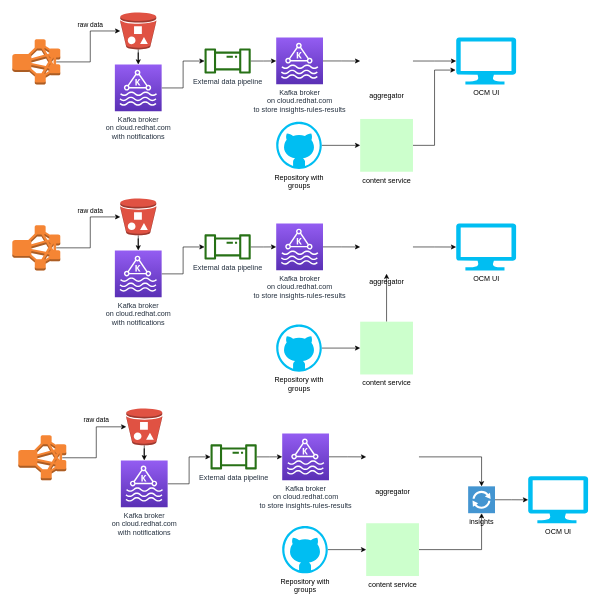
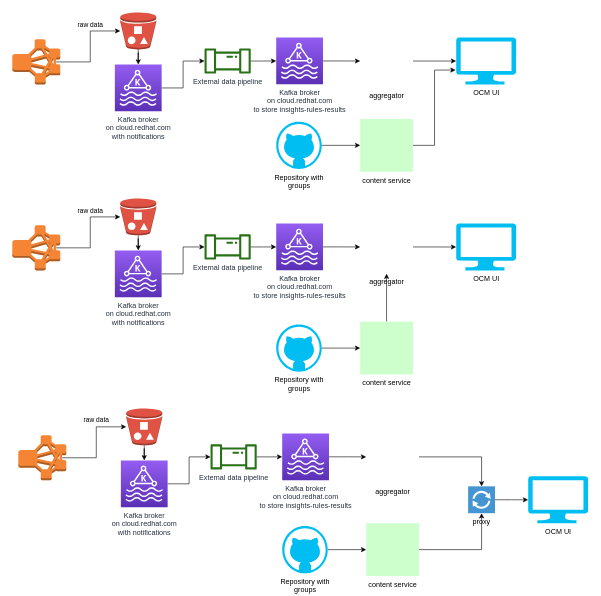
node "insights": label "insights" -> "proxy"
